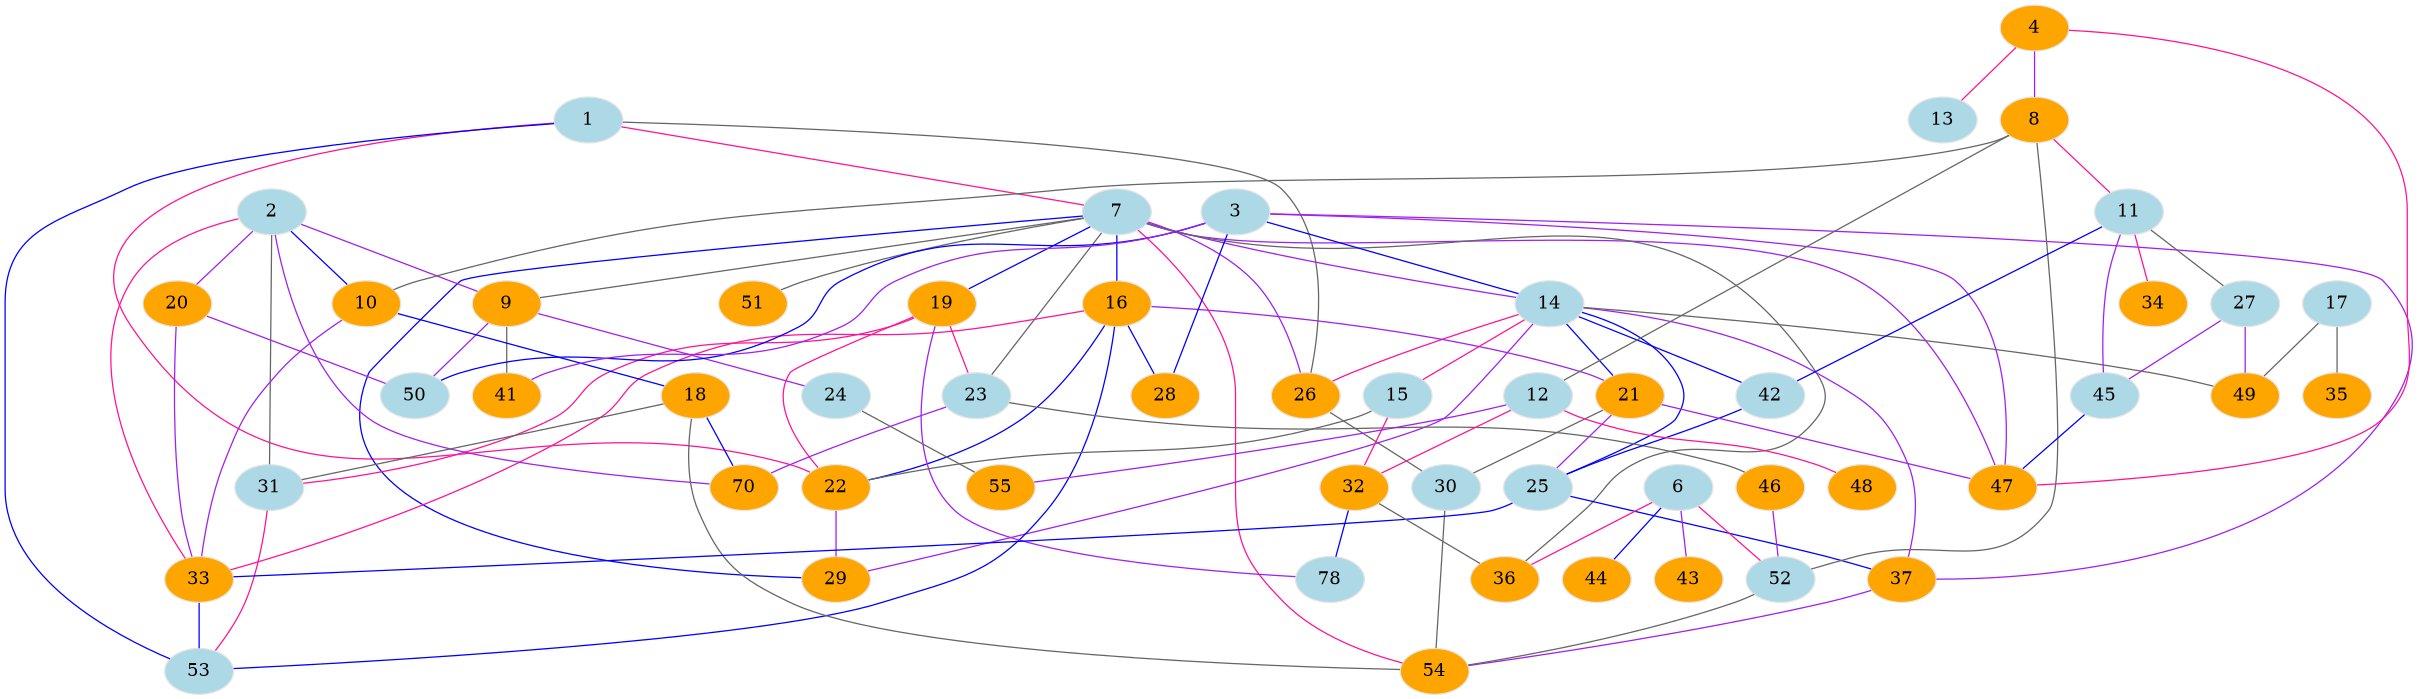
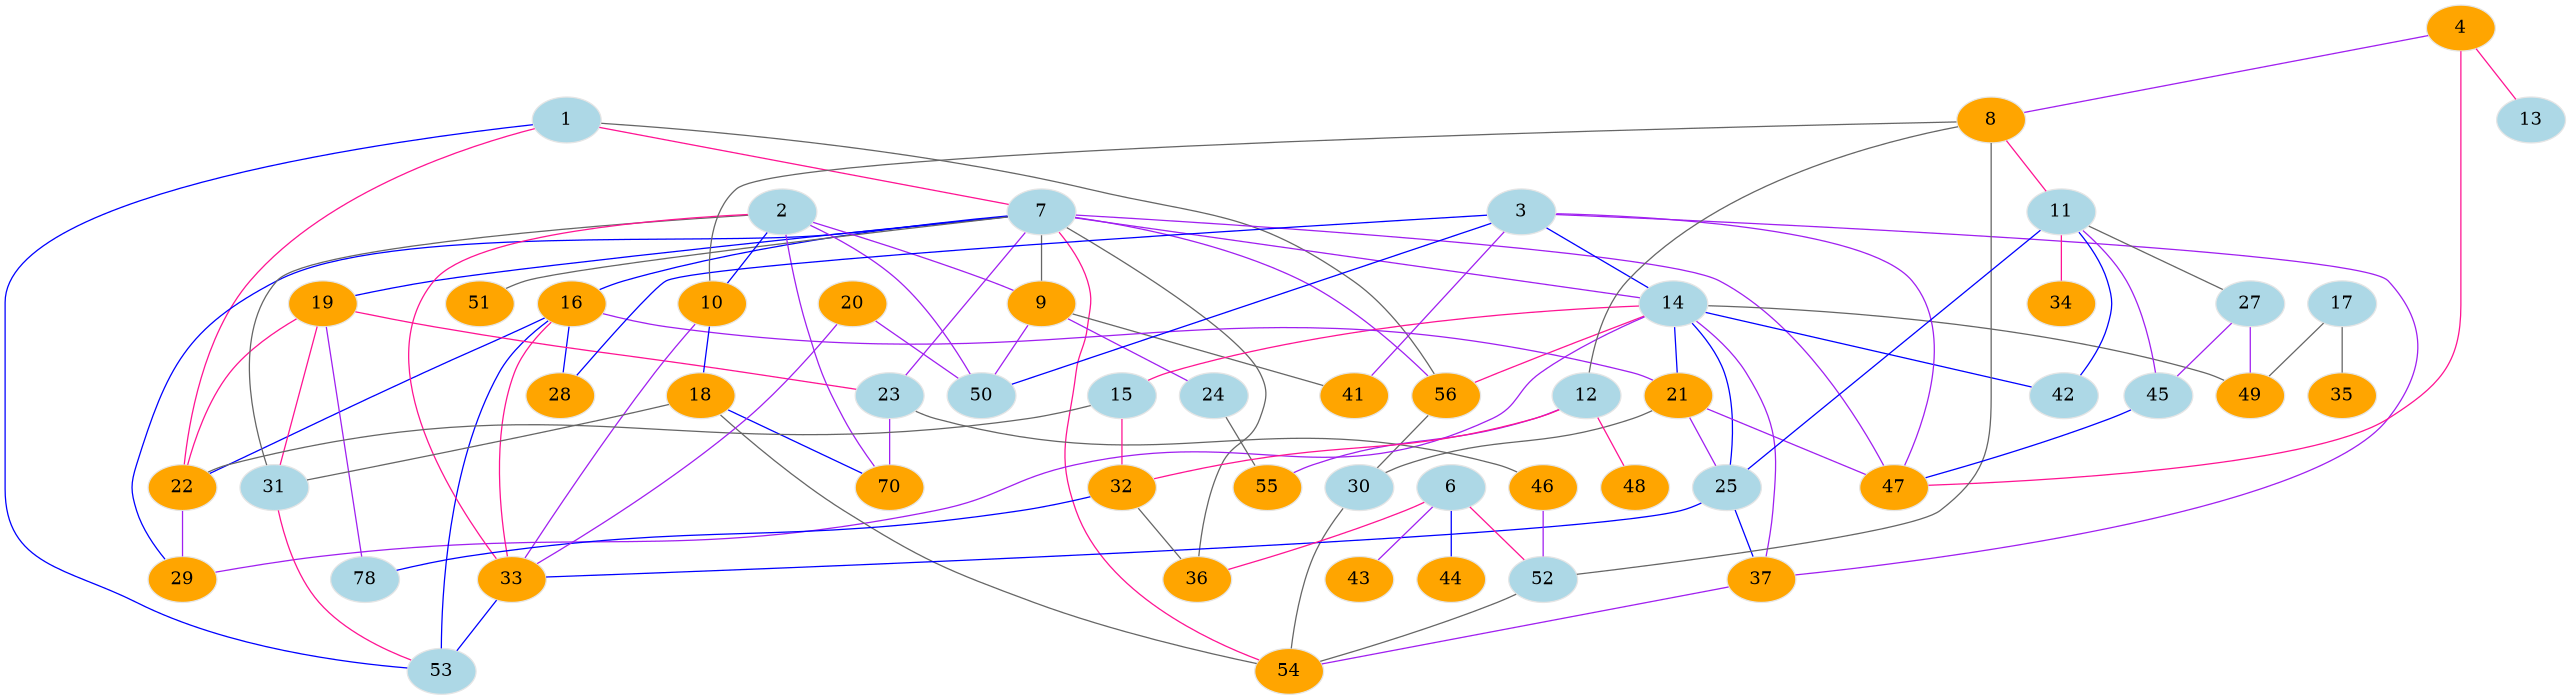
edge "2" -- "20": now "2" -- "50"
edge "7" -- "23": color gray40 -> purple
node "26": label "26" -> "56"
edge "42" -- "25": now "11" -- "25"
